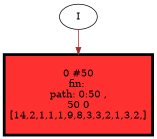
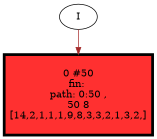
node "0 #50 fin: path: 0:50 , 50 0 [14,2,1,1,1,9,8,3,3,2,1,3,2,]": label "0 #50 fin: path: 0:50 , 50 0 [14,2,1,1,1,9,8,3,3,2,1,3,2,]" -> "0 #50 fin: path: 0:50 , 50 8 [14,2,1,1,1,9,8,3,3,2,1,3,2,]"
